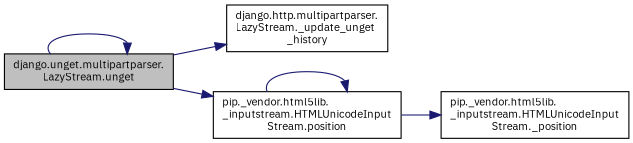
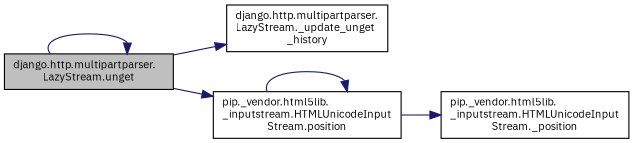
node "django.unget.multipartparser. LazyStream.unget": label "django.unget.multipartparser. LazyStream.unget" -> "django.http.multipartparser. LazyStream.unget"
